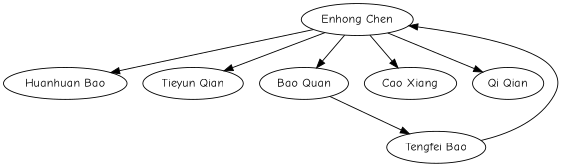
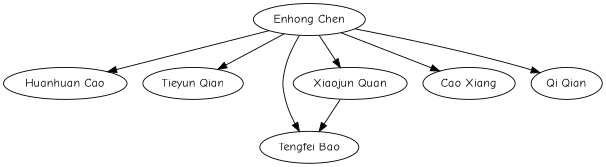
edge "Tengfei Bao" -> "Enhong Chen": reversed
node "Huanhuan Bao": label "Huanhuan Bao" -> "Huanhuan Cao"
node "Bao Quan": label "Bao Quan" -> "Xiaojun Quan"
